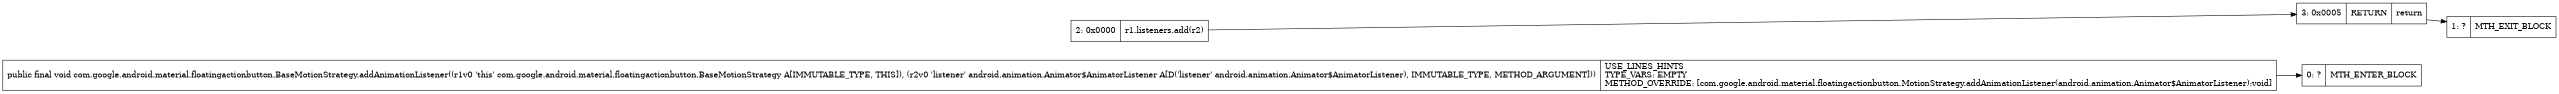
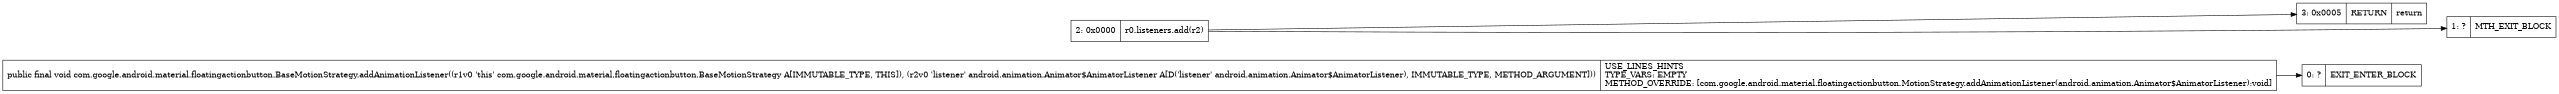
edge "3: 0x0005" -> "1: ?": now "2: 0x0000" -> "1: ?"
node "2: 0x0000": text "r1.listeners.add(r2)" -> "r0.listeners.add(r2)"
node "0: ?": text "MTH_ENTER_BLOCK" -> "EXIT_ENTER_BLOCK"
